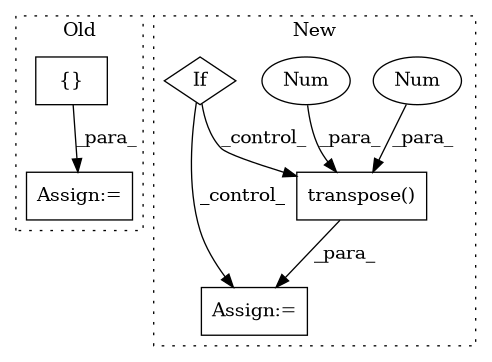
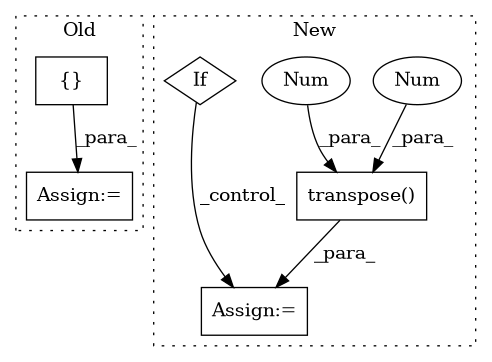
edge "If" -> "transpose()": removed, label "_control_"
